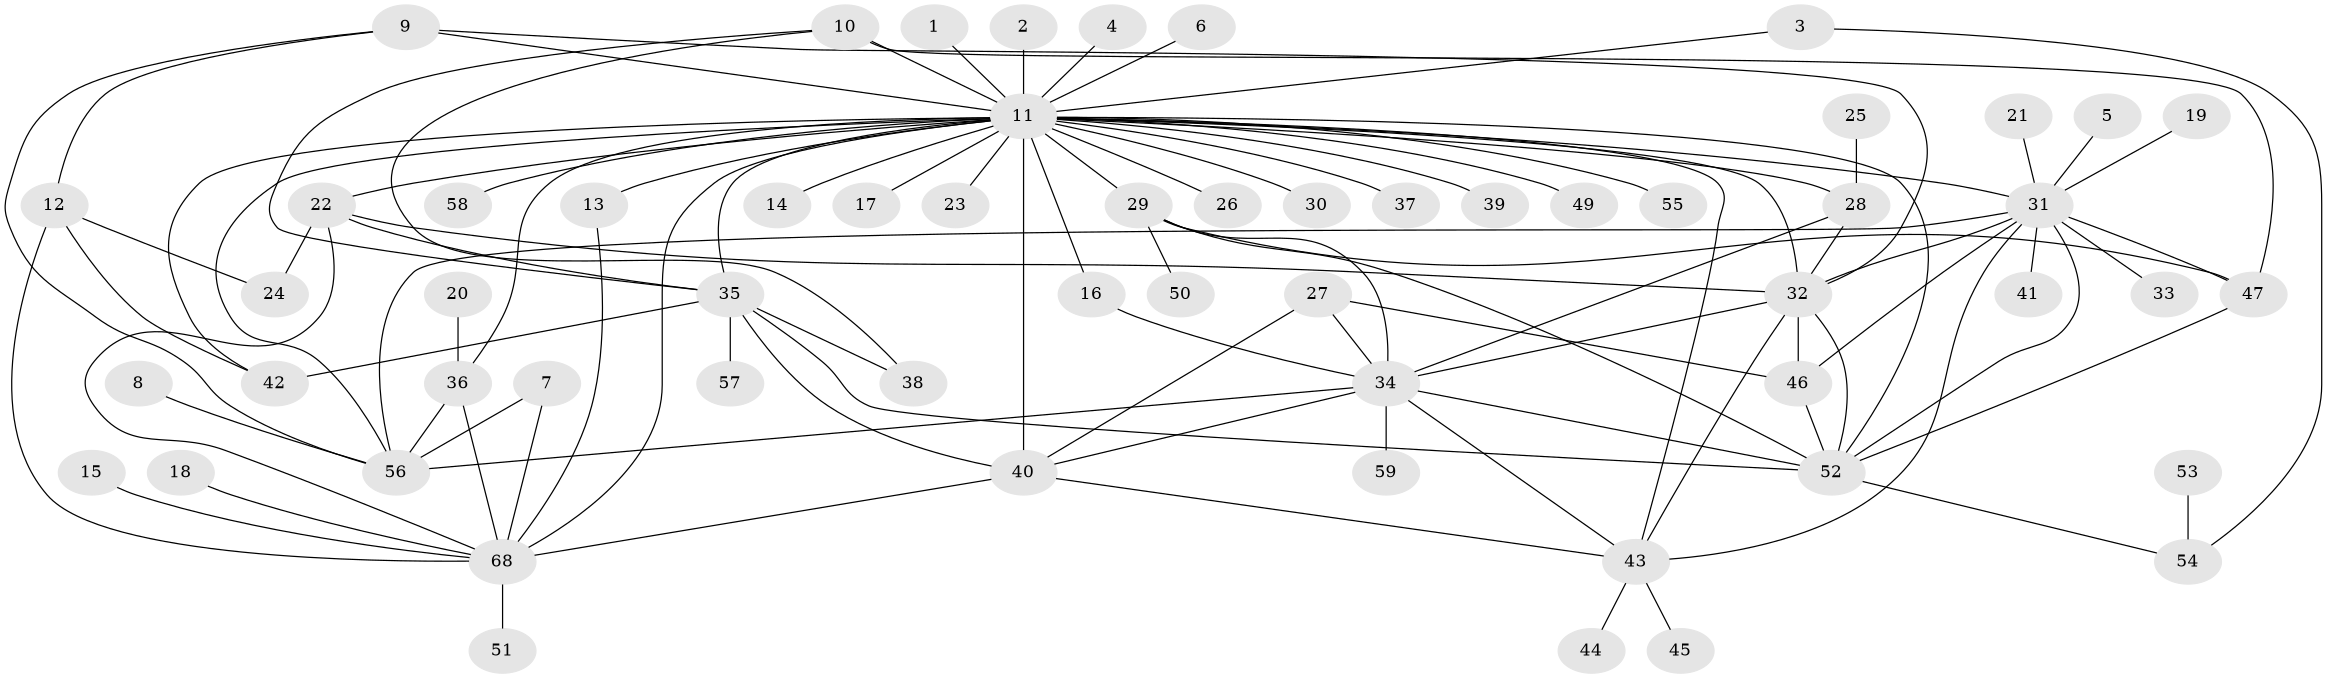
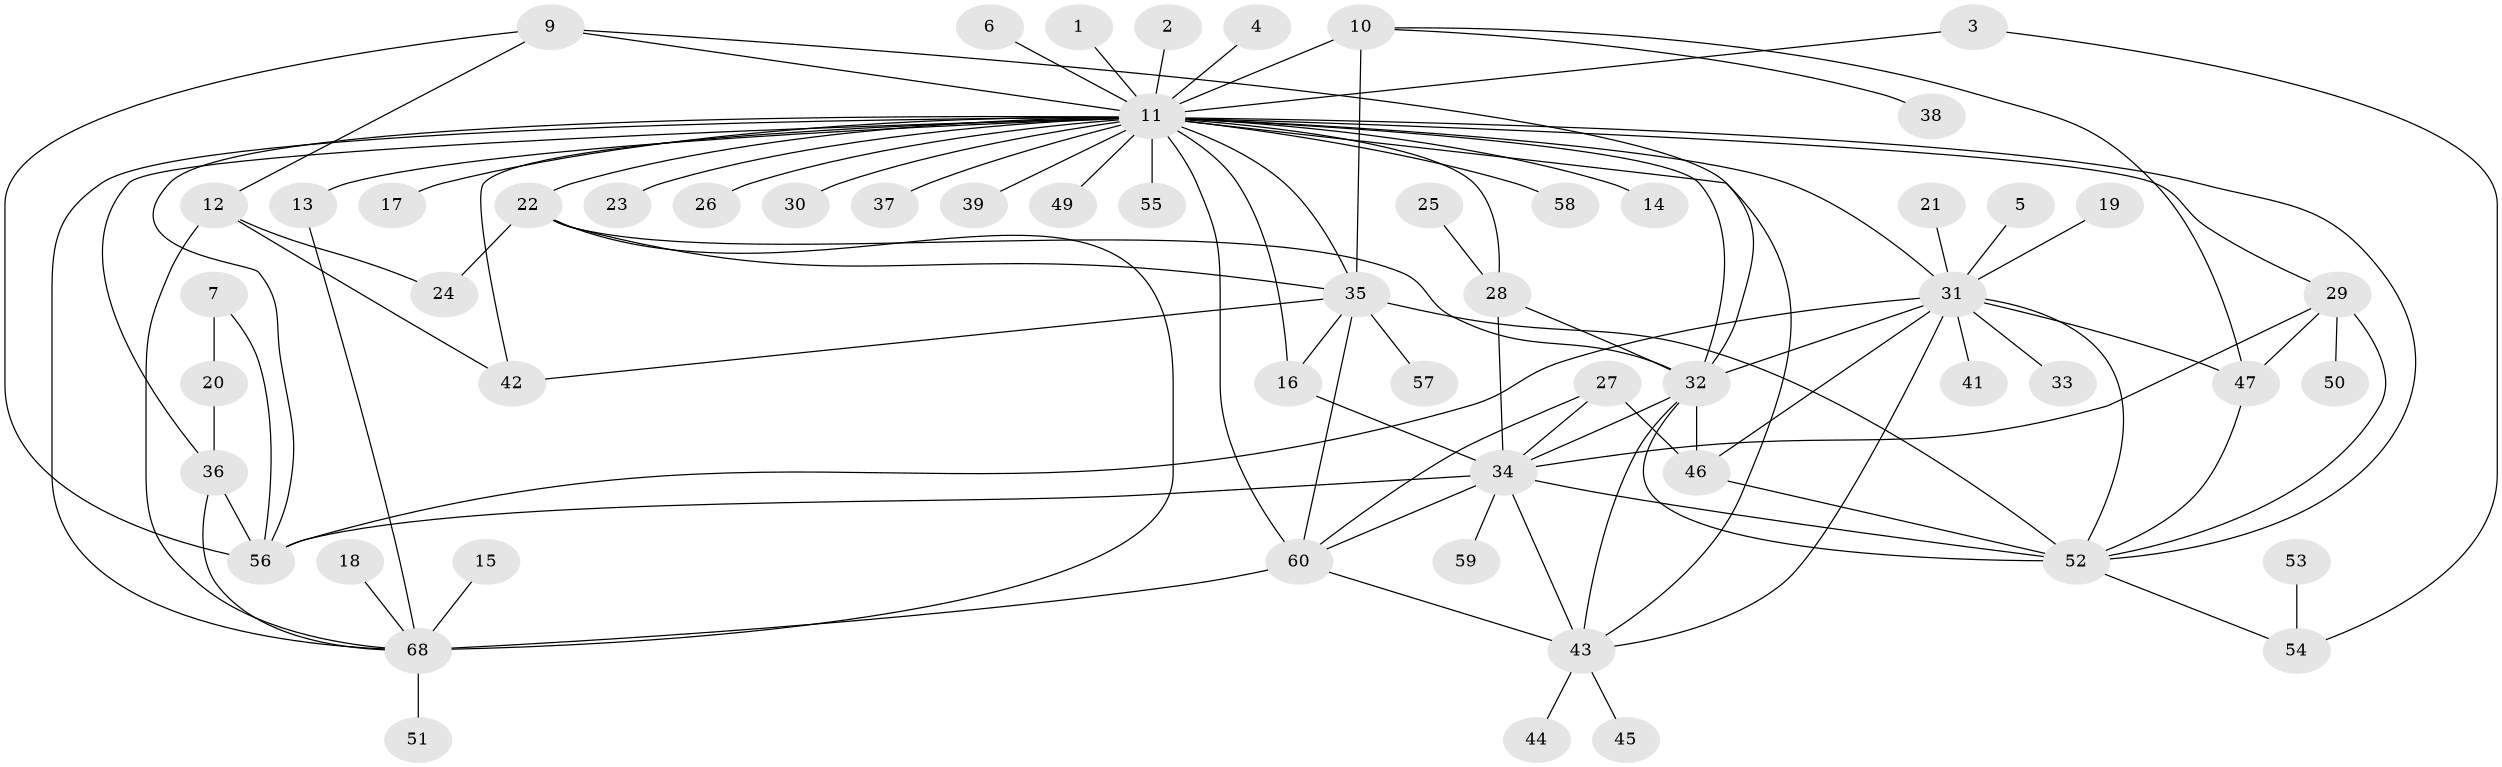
edge "35" -- "38": now "35" -- "16"
node "8": removed
edge "7" -- "68": now "7" -- "20"
node "40": label "40" -> "60"
